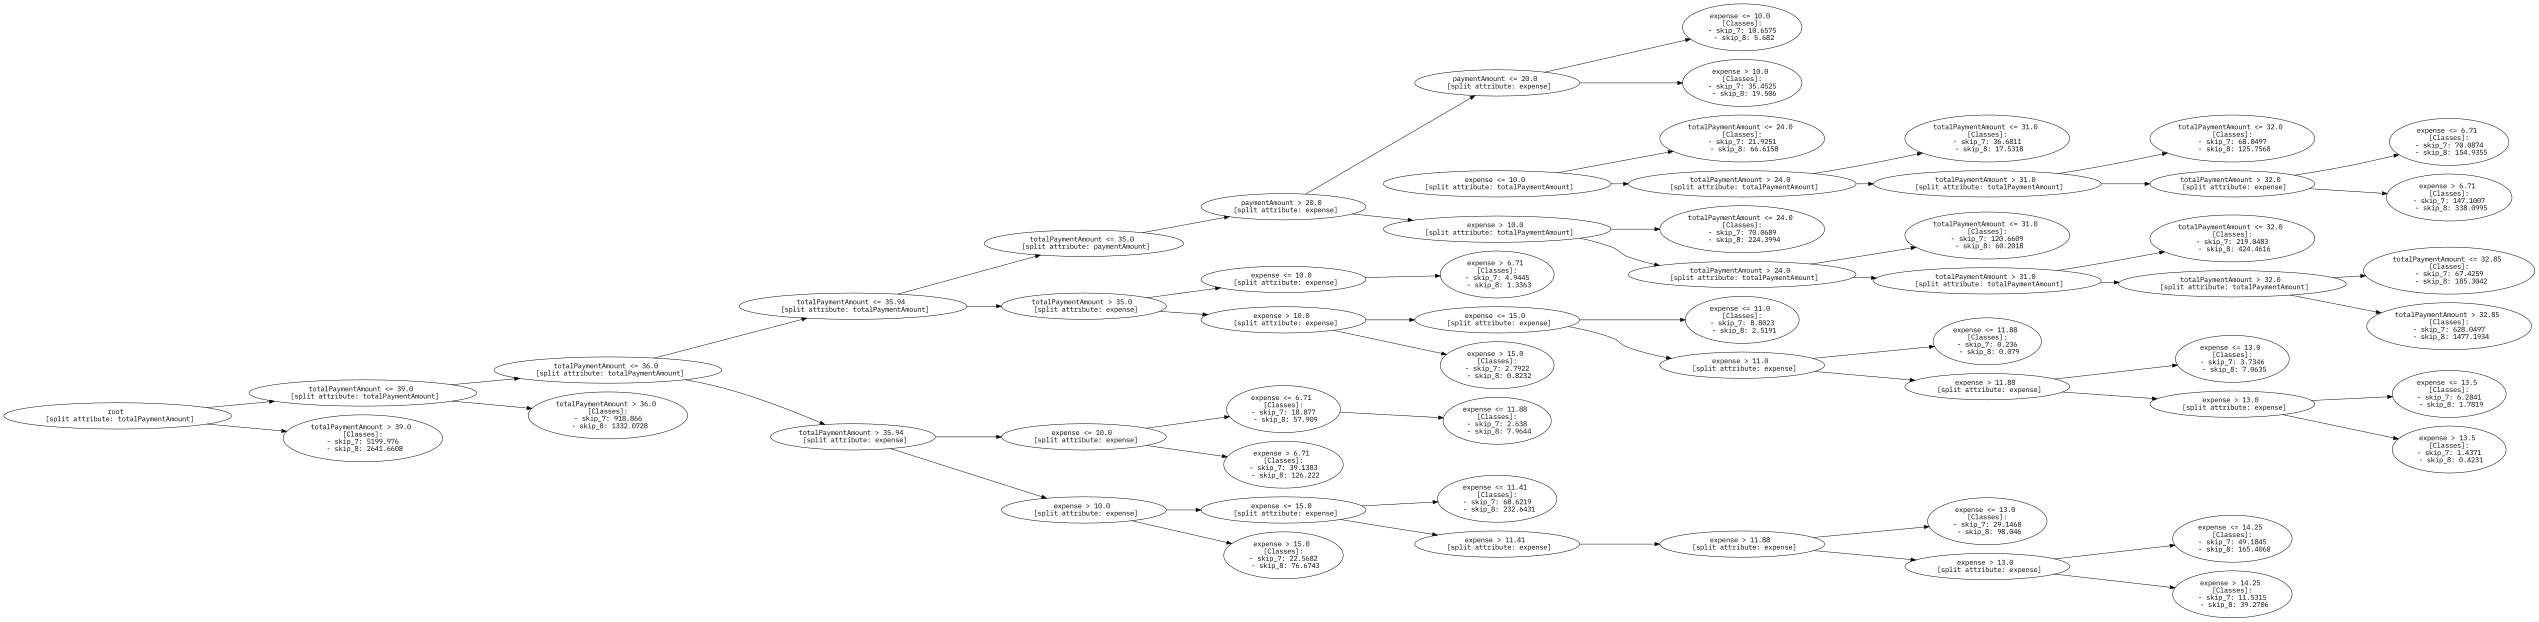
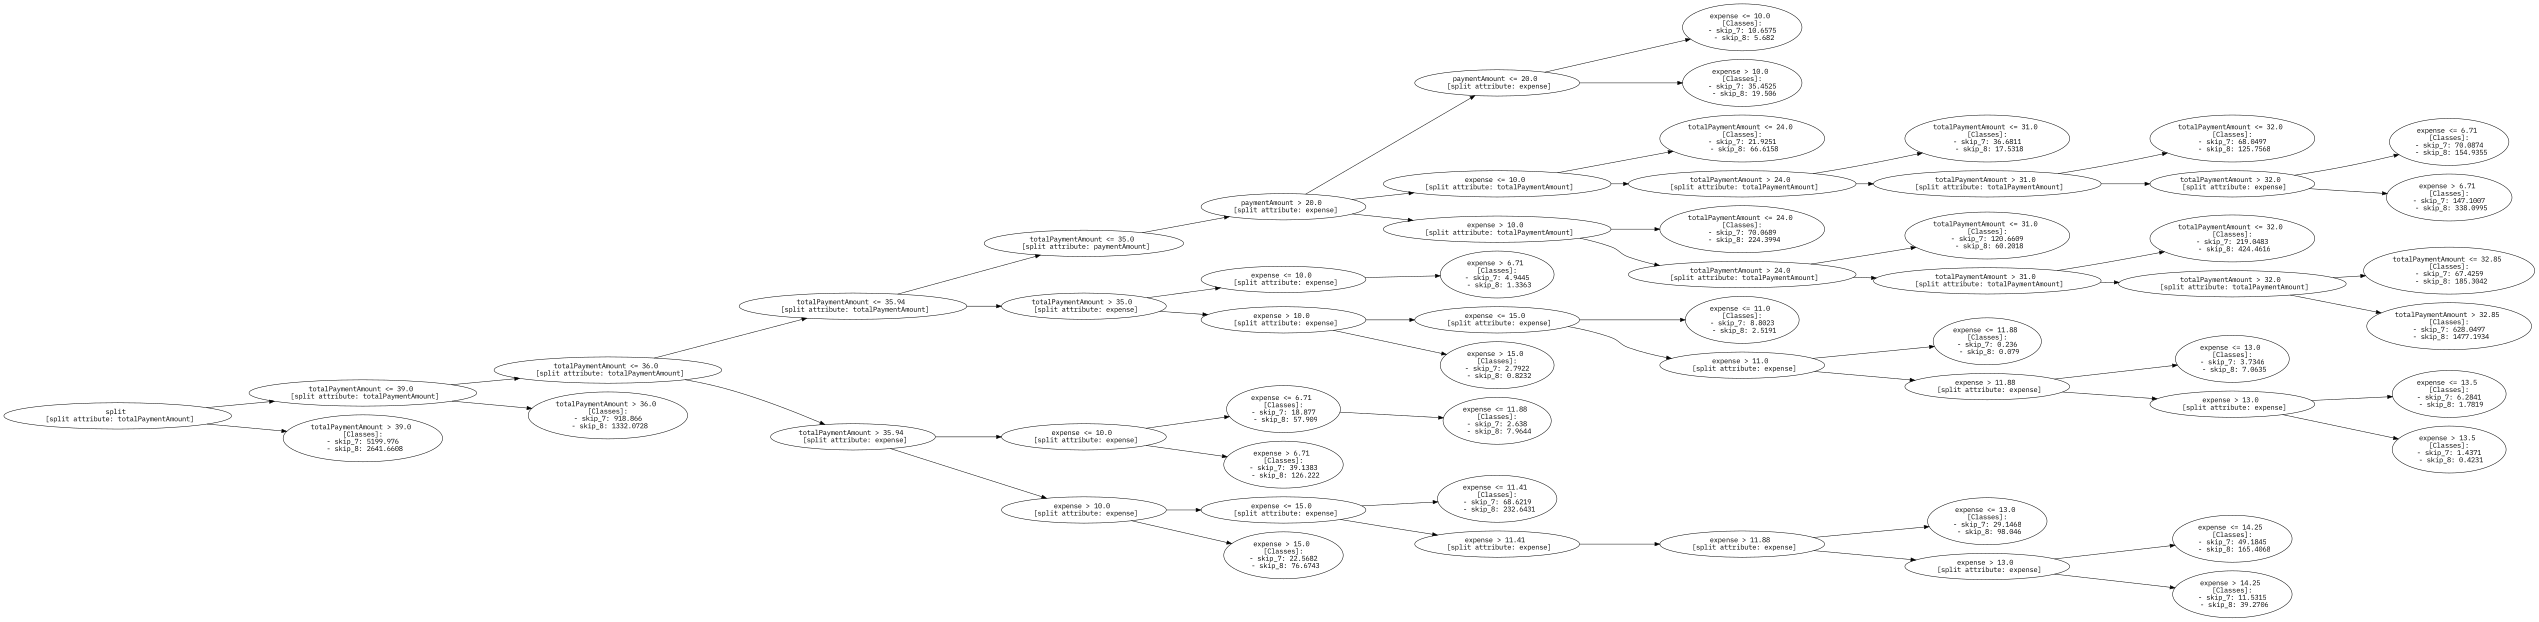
edge "paymentAmount > 20.0 [split attribute: expense]" -> "expense <= 10.0 [split attribute: totalPaymentAmount]": added
node "root [split attribute: totalPaymentAmount]": label "root [split attribute: totalPaymentAmount]" -> "split [split attribute: totalPaymentAmount]"
